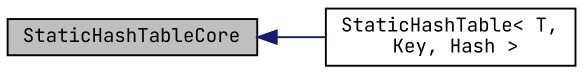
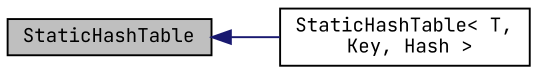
node "StaticHashTableCore": label "StaticHashTableCore" -> "StaticHashTable"
